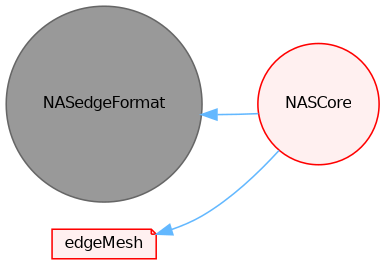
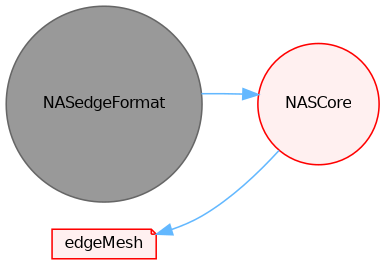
edge "NASCore" -> "NASedgeFormat": reversed
